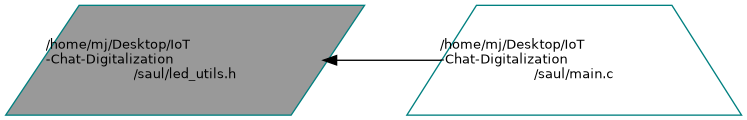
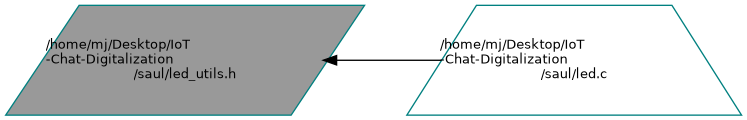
node "/home/mj/Desktop/IoT -Chat-Digitalization /saul/main.c": label "/home/mj/Desktop/IoT -Chat-Digitalization /saul/main.c" -> "/home/mj/Desktop/IoT -Chat-Digitalization /saul/led.c"
